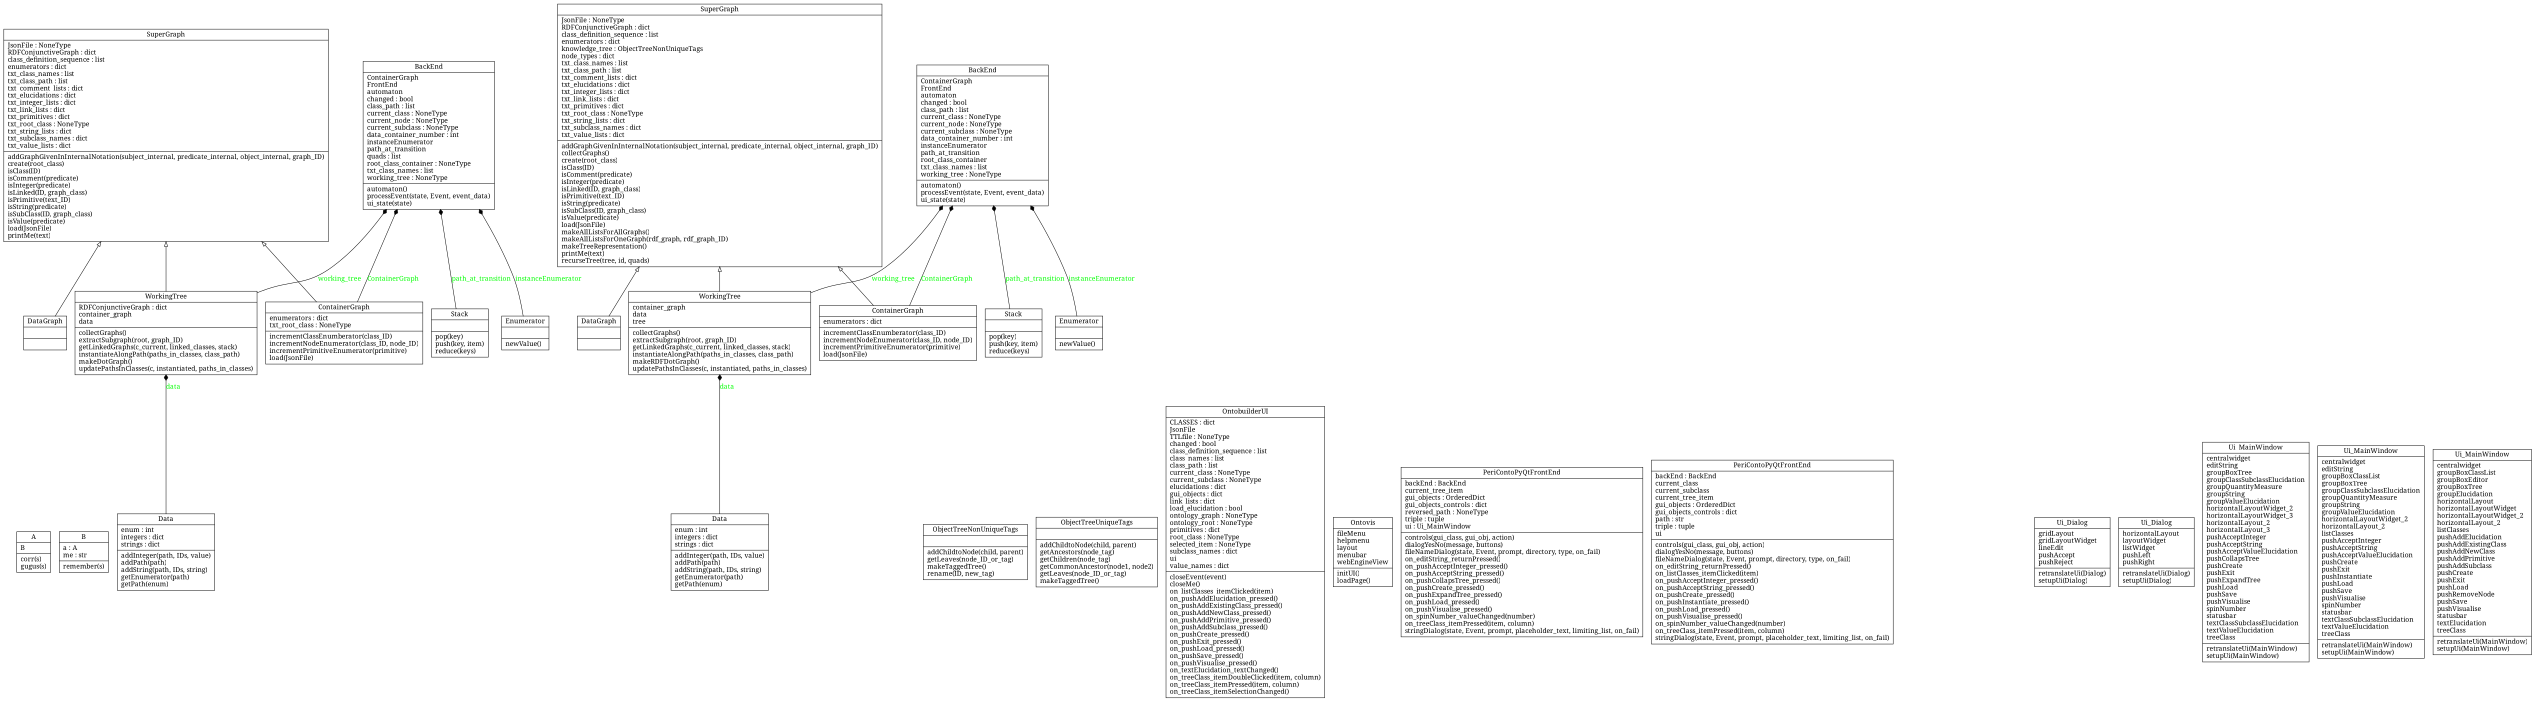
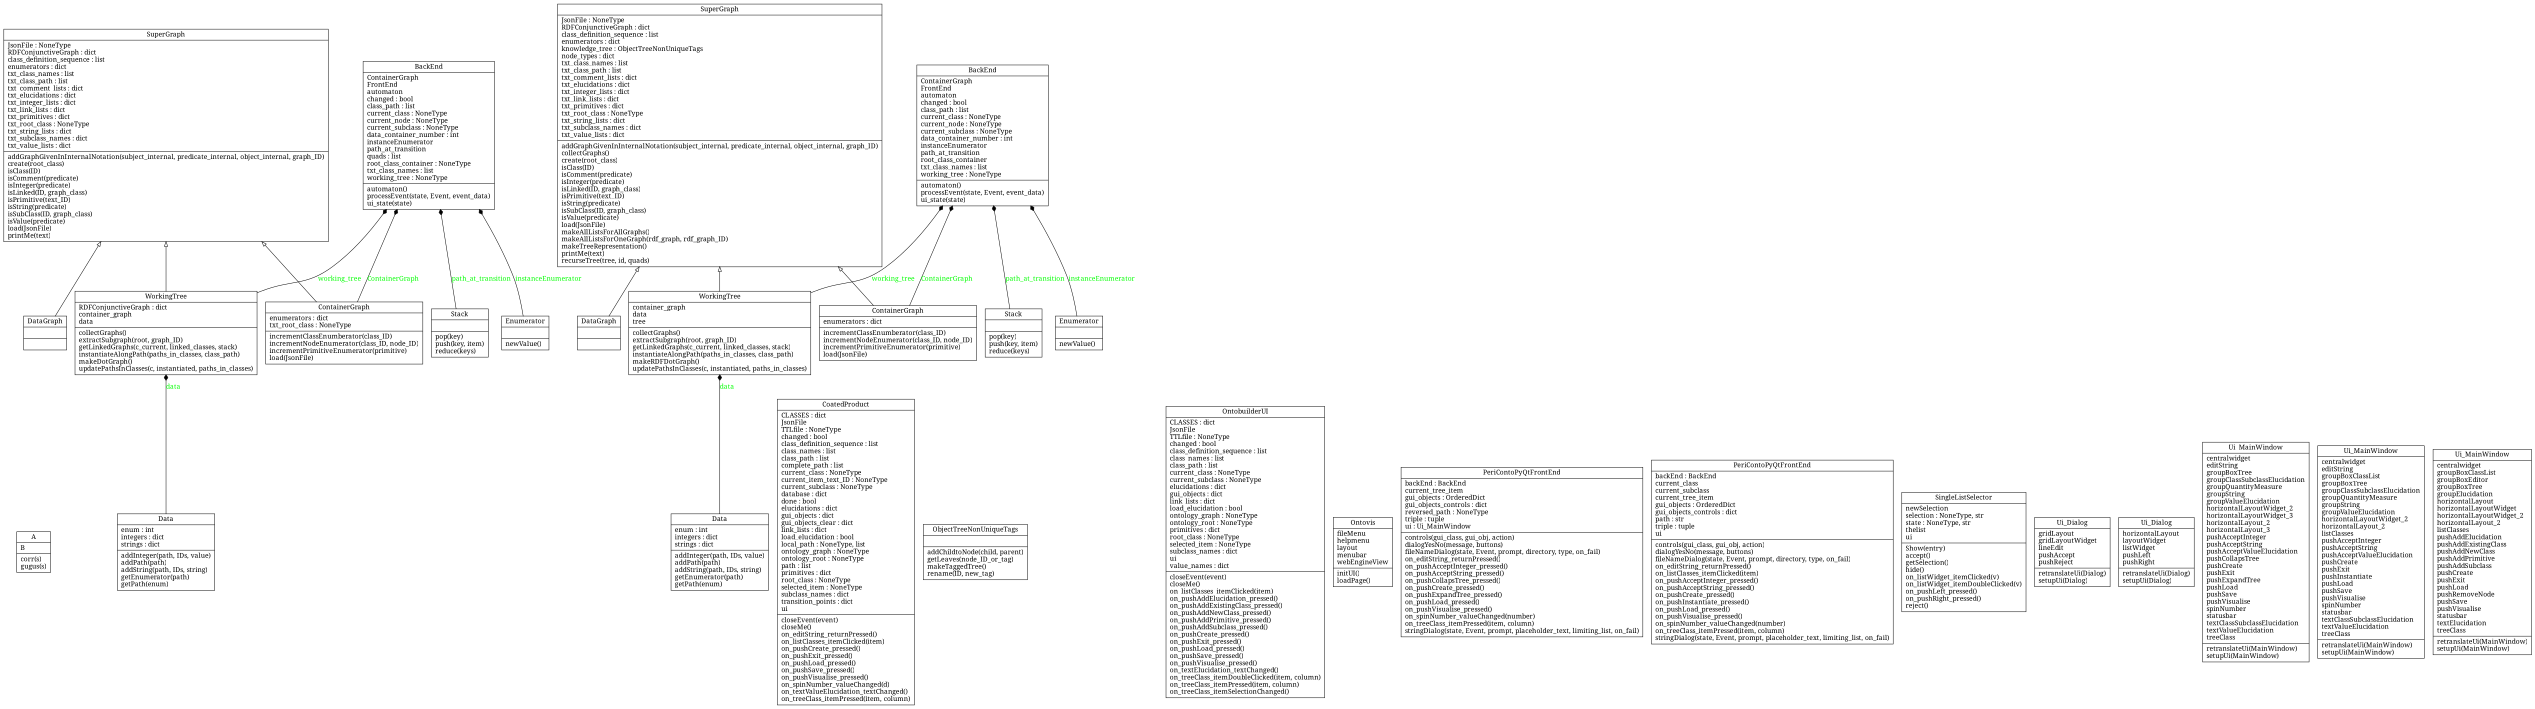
node "B": removed
node "CoatedProduct": added
node "ObjectTreeUniqueTags": removed
node "SingleListSelector": added
